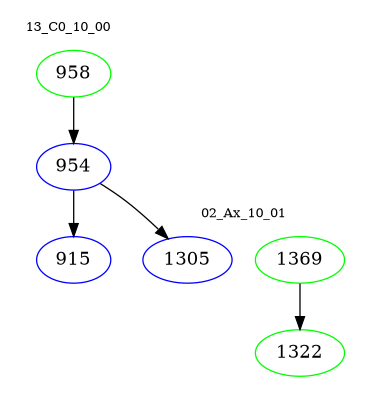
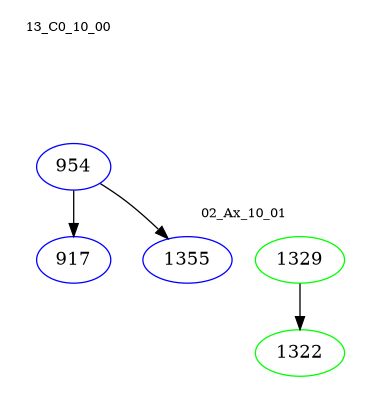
node "958": removed
node "915": label "915" -> "917"
node "1305": label "1305" -> "1355"
node "1369": label "1369" -> "1329"
